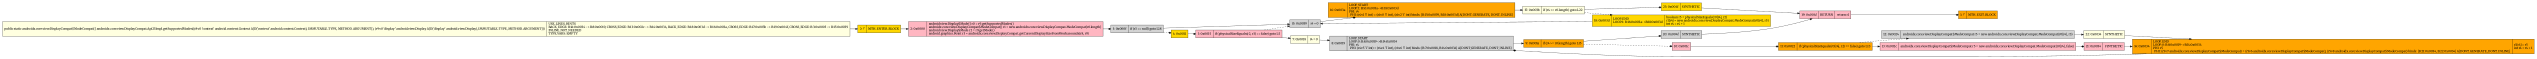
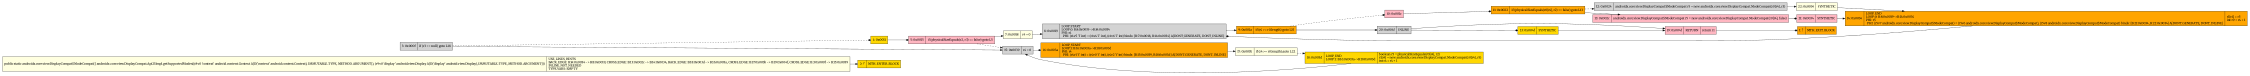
edge "17: 0x003b" -> "23: 0x004f": now "20: 0x004f" -> "23: 0x004f"
node "2: 0x0000": removed
node "20: 0x004f": text "SYNTHETIC" -> "INLINE"
node "14: 0x0034": text "int r4 = r4 + 1" -> "int r9 = r4 + 1"
